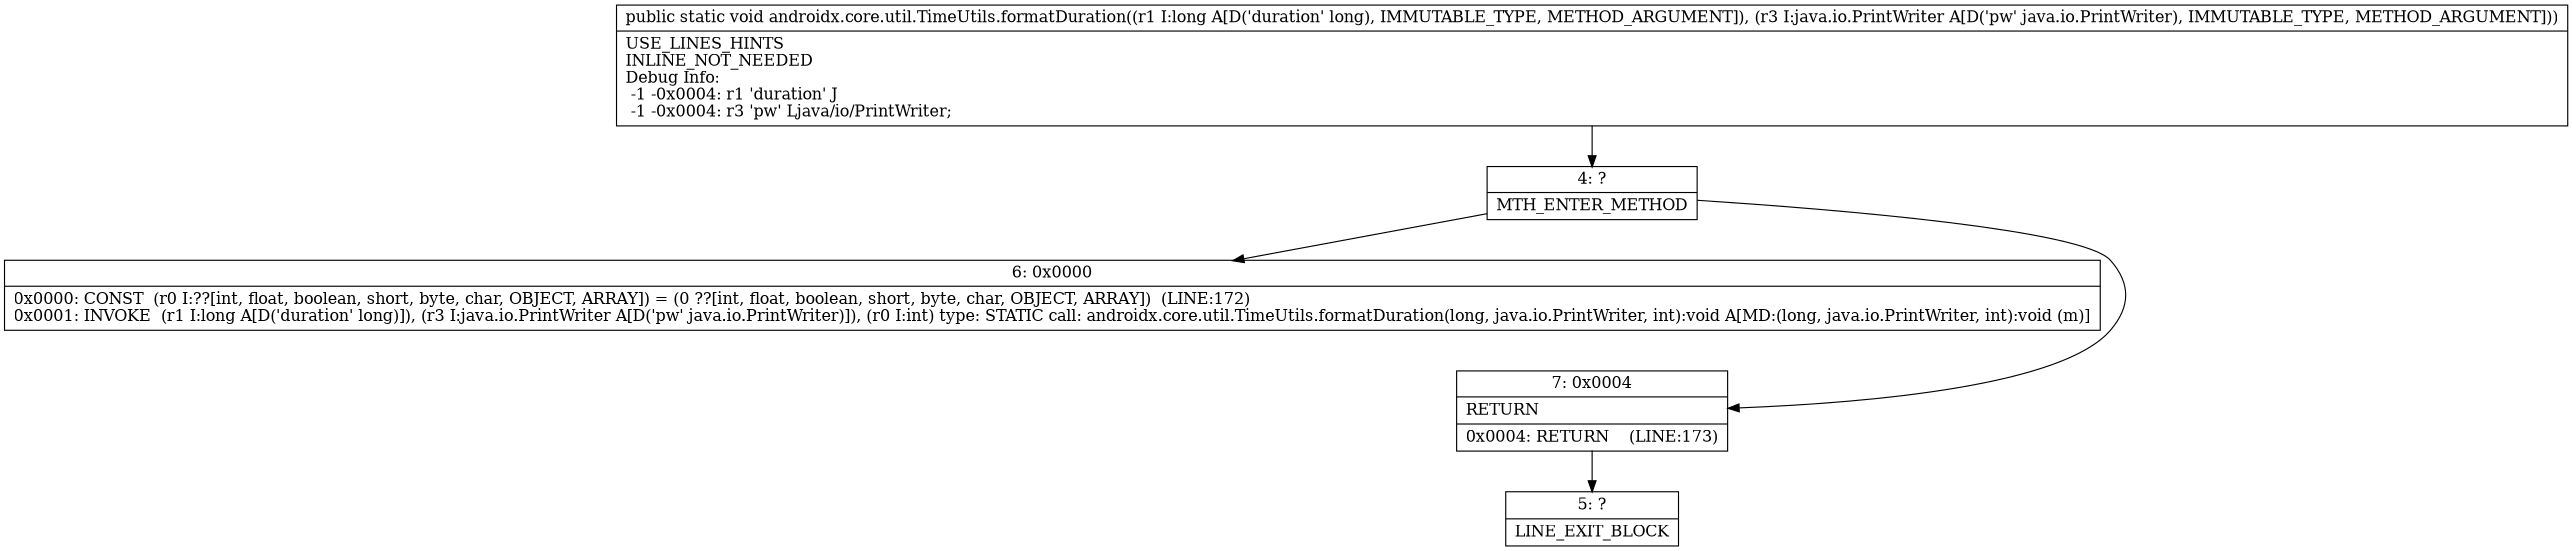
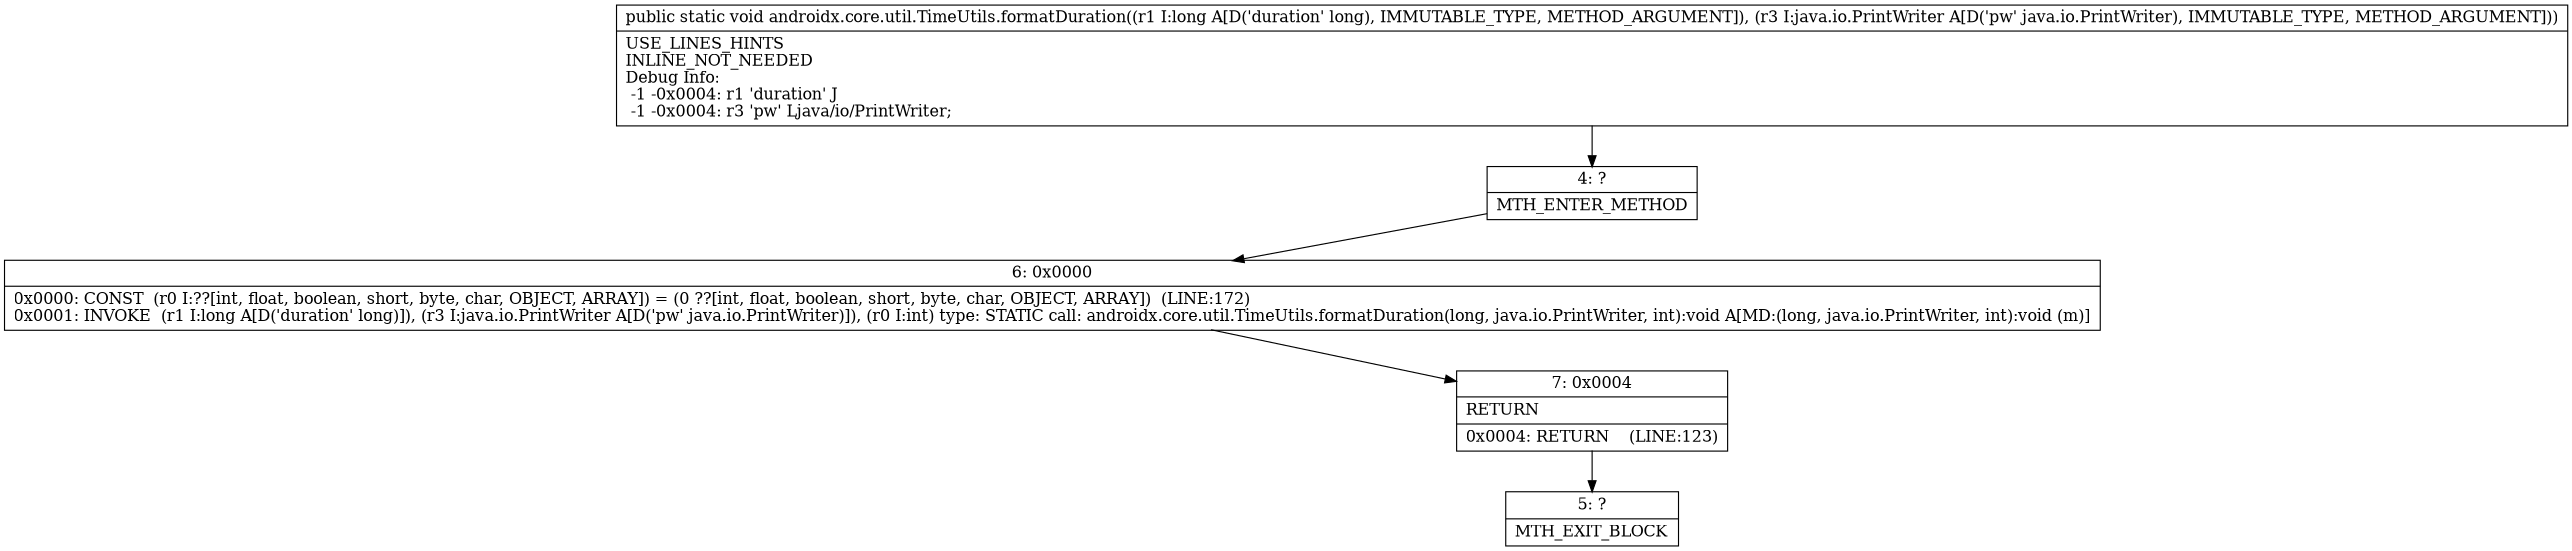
edge "4: ?" -> "7: 0x0004": now "6: 0x0000" -> "7: 0x0004"
node "7: 0x0004": text "0x0004: RETURN    (LINE:173)" -> "0x0004: RETURN    (LINE:123)"
node "5: ?": text "LINE_EXIT_BLOCK" -> "MTH_EXIT_BLOCK"
